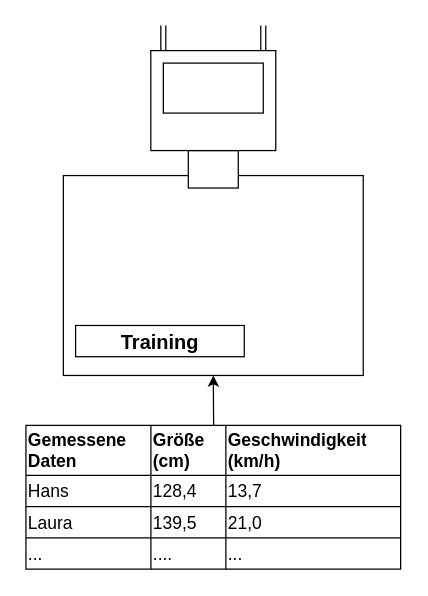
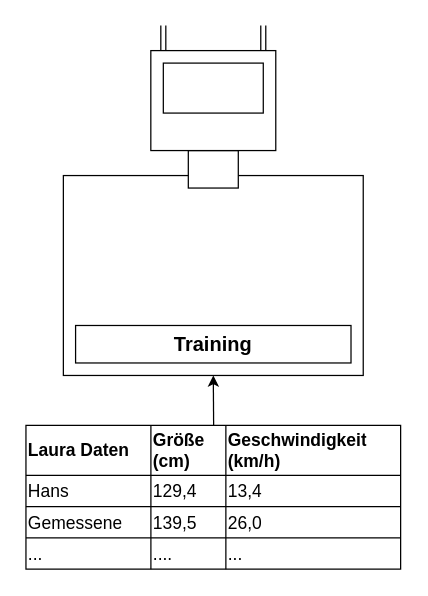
node "Training": size 169x31 -> 276x38
node "Gemessene Daten": label "Gemessene Daten" -> "Laura Daten"
node "128,4": label "128,4" -> "129,4"
node "13,7": label "13,7" -> "13,4"
node "Laura": label "Laura" -> "Gemessene"
node "21,0": label "21,0" -> "26,0"
